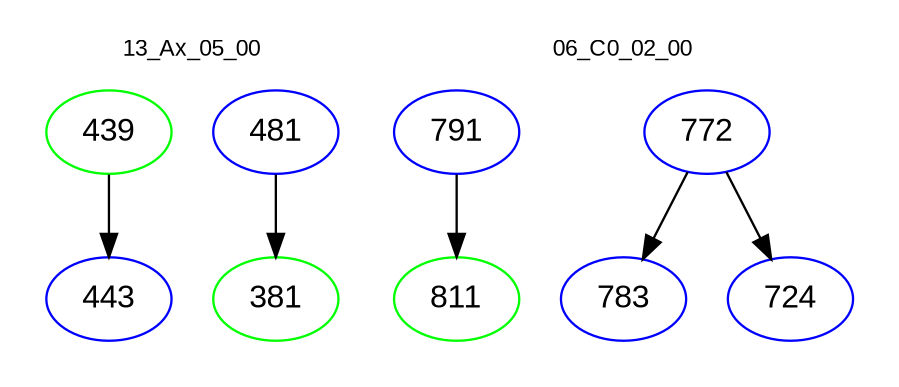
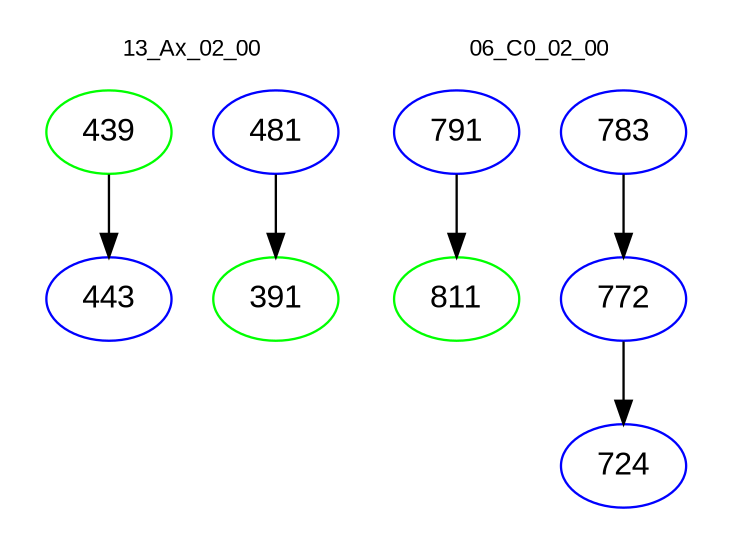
cluster "13_Ax_05_00": label "13_Ax_05_00" -> "13_Ax_02_00"
edge "772" -> "783": reversed
node "381": label "381" -> "391"
